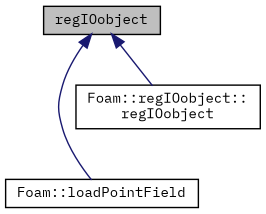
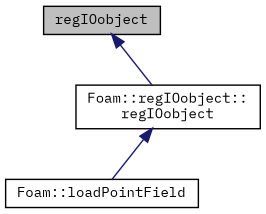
edge "Foam::loadPointField" -> "regIOobject": now "Foam::loadPointField" -> "Foam::regIOobject:: regIOobject"
